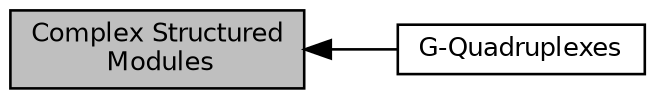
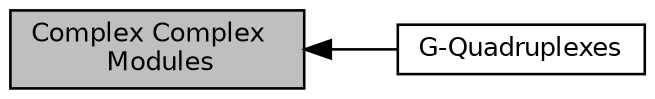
node "Complex Structured Modules": label "Complex Structured Modules" -> "Complex Complex Modules"
